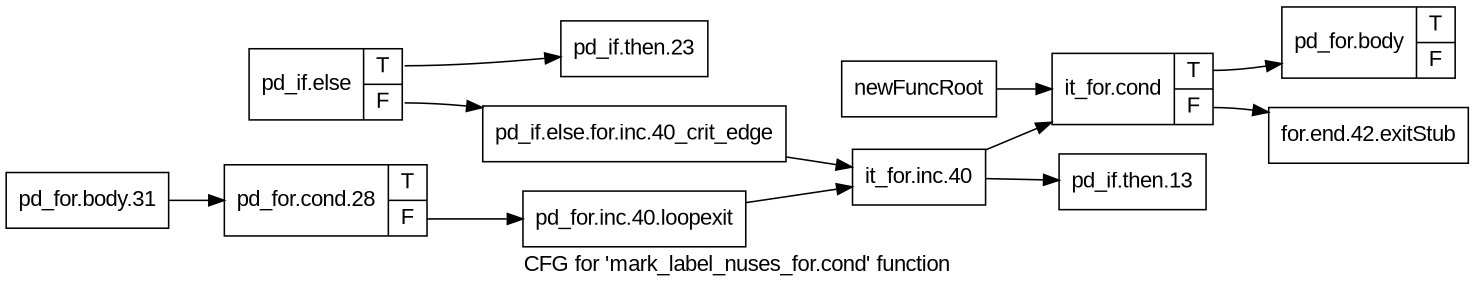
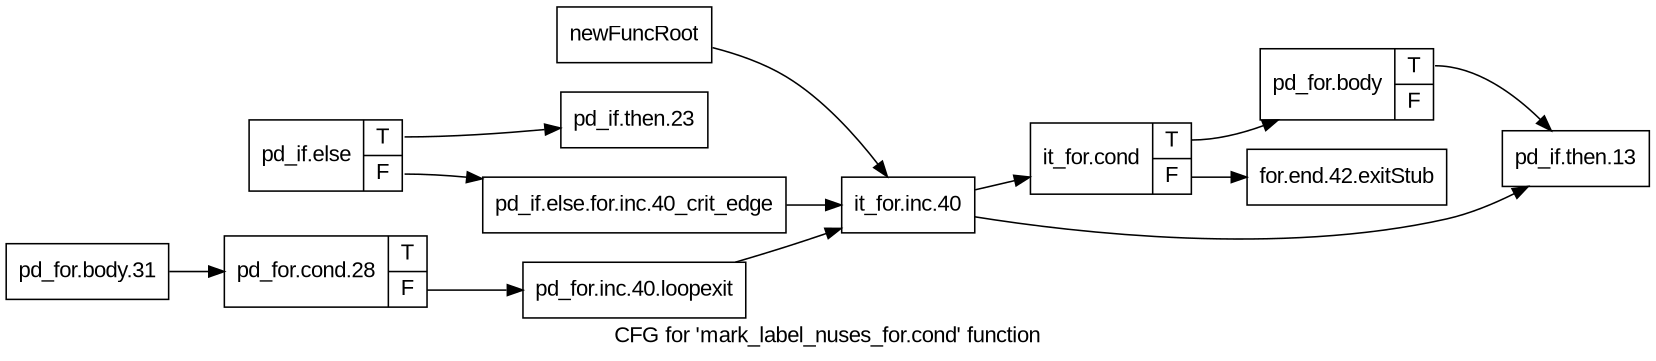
edge "pd_for.body" -> "pd_if.then.13": added
edge "newFuncRoot" -> "it_for.cond": now "newFuncRoot" -> "it_for.inc.40"
